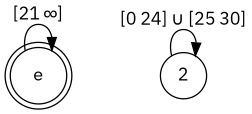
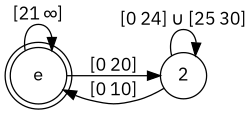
edge "e" -> "2": added, label "[0 20]"
edge "2" -> "e": added, label "[0 10]"
